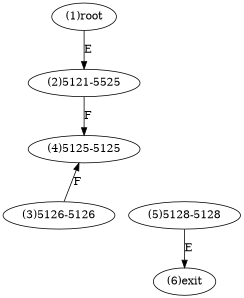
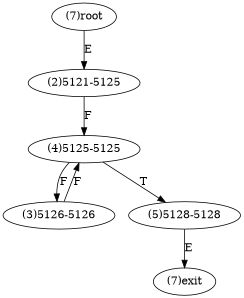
node "(1)root": label "(1)root" -> "(7)root"
node "(2)5121-5525": label "(2)5121-5525" -> "(2)5121-5125"
edge "(4)5125-5125" -> "(3)5126-5126": added, label "F"
edge "(4)5125-5125" -> "(5)5128-5128": added, label "T"
node "(6)exit": label "(6)exit" -> "(7)exit"
